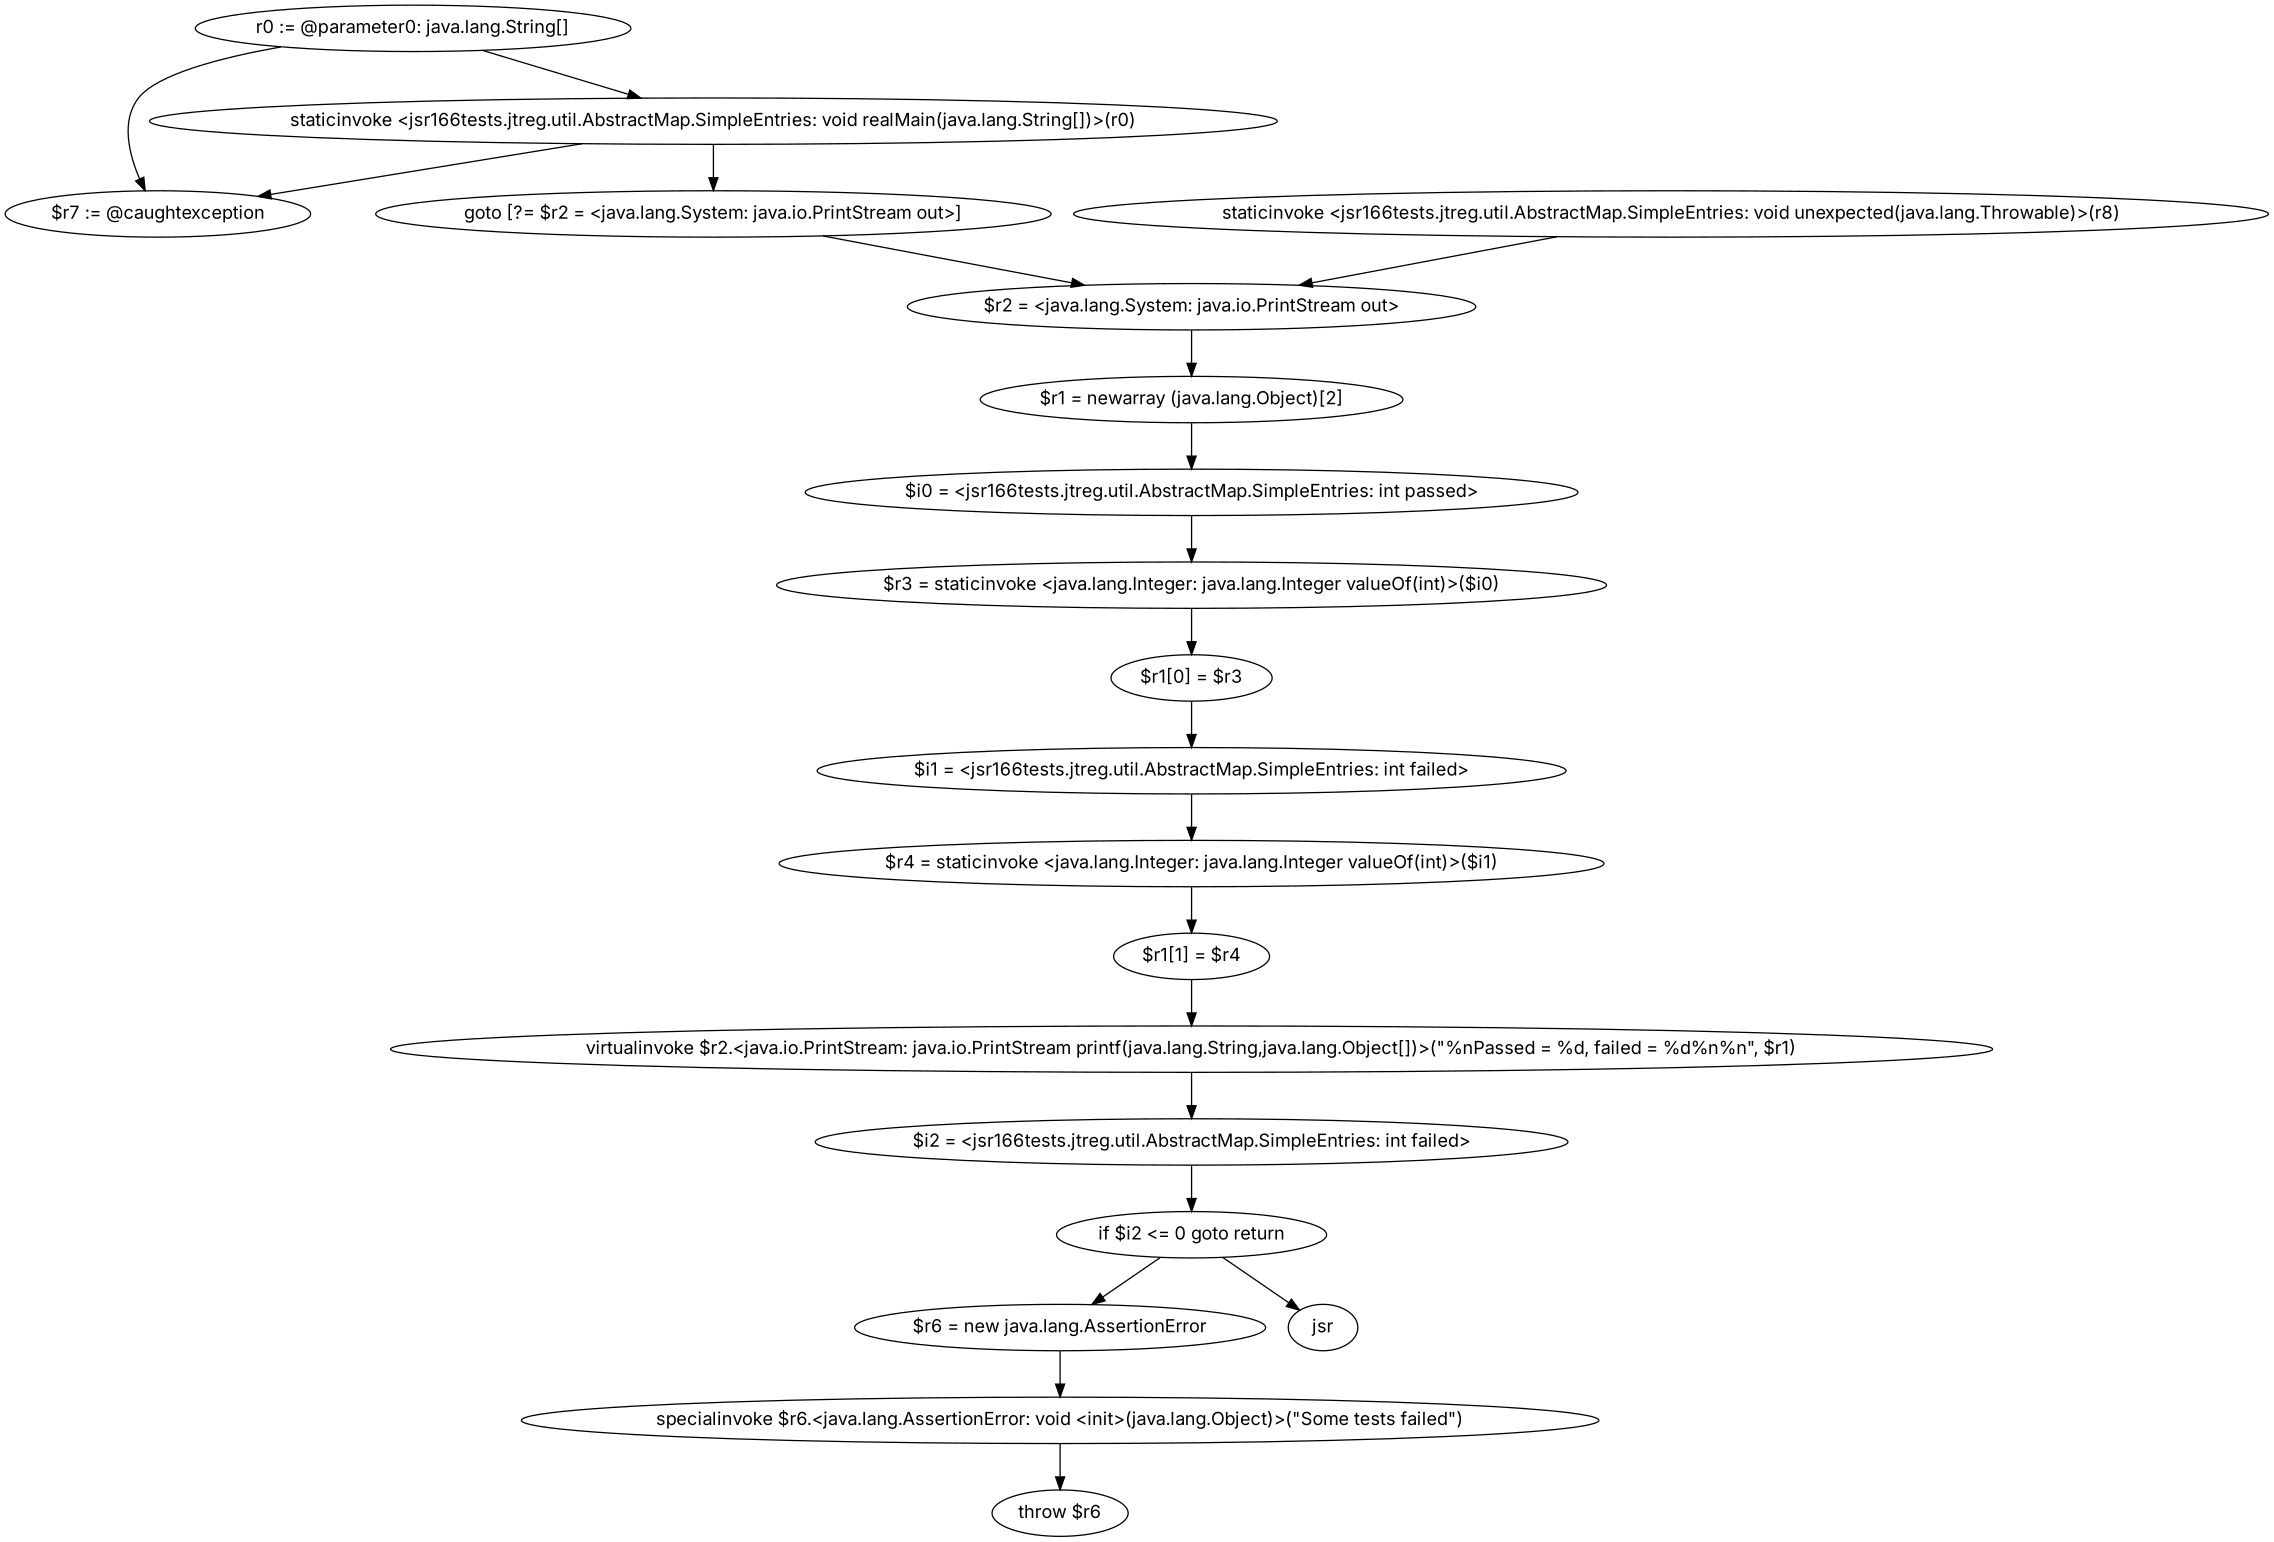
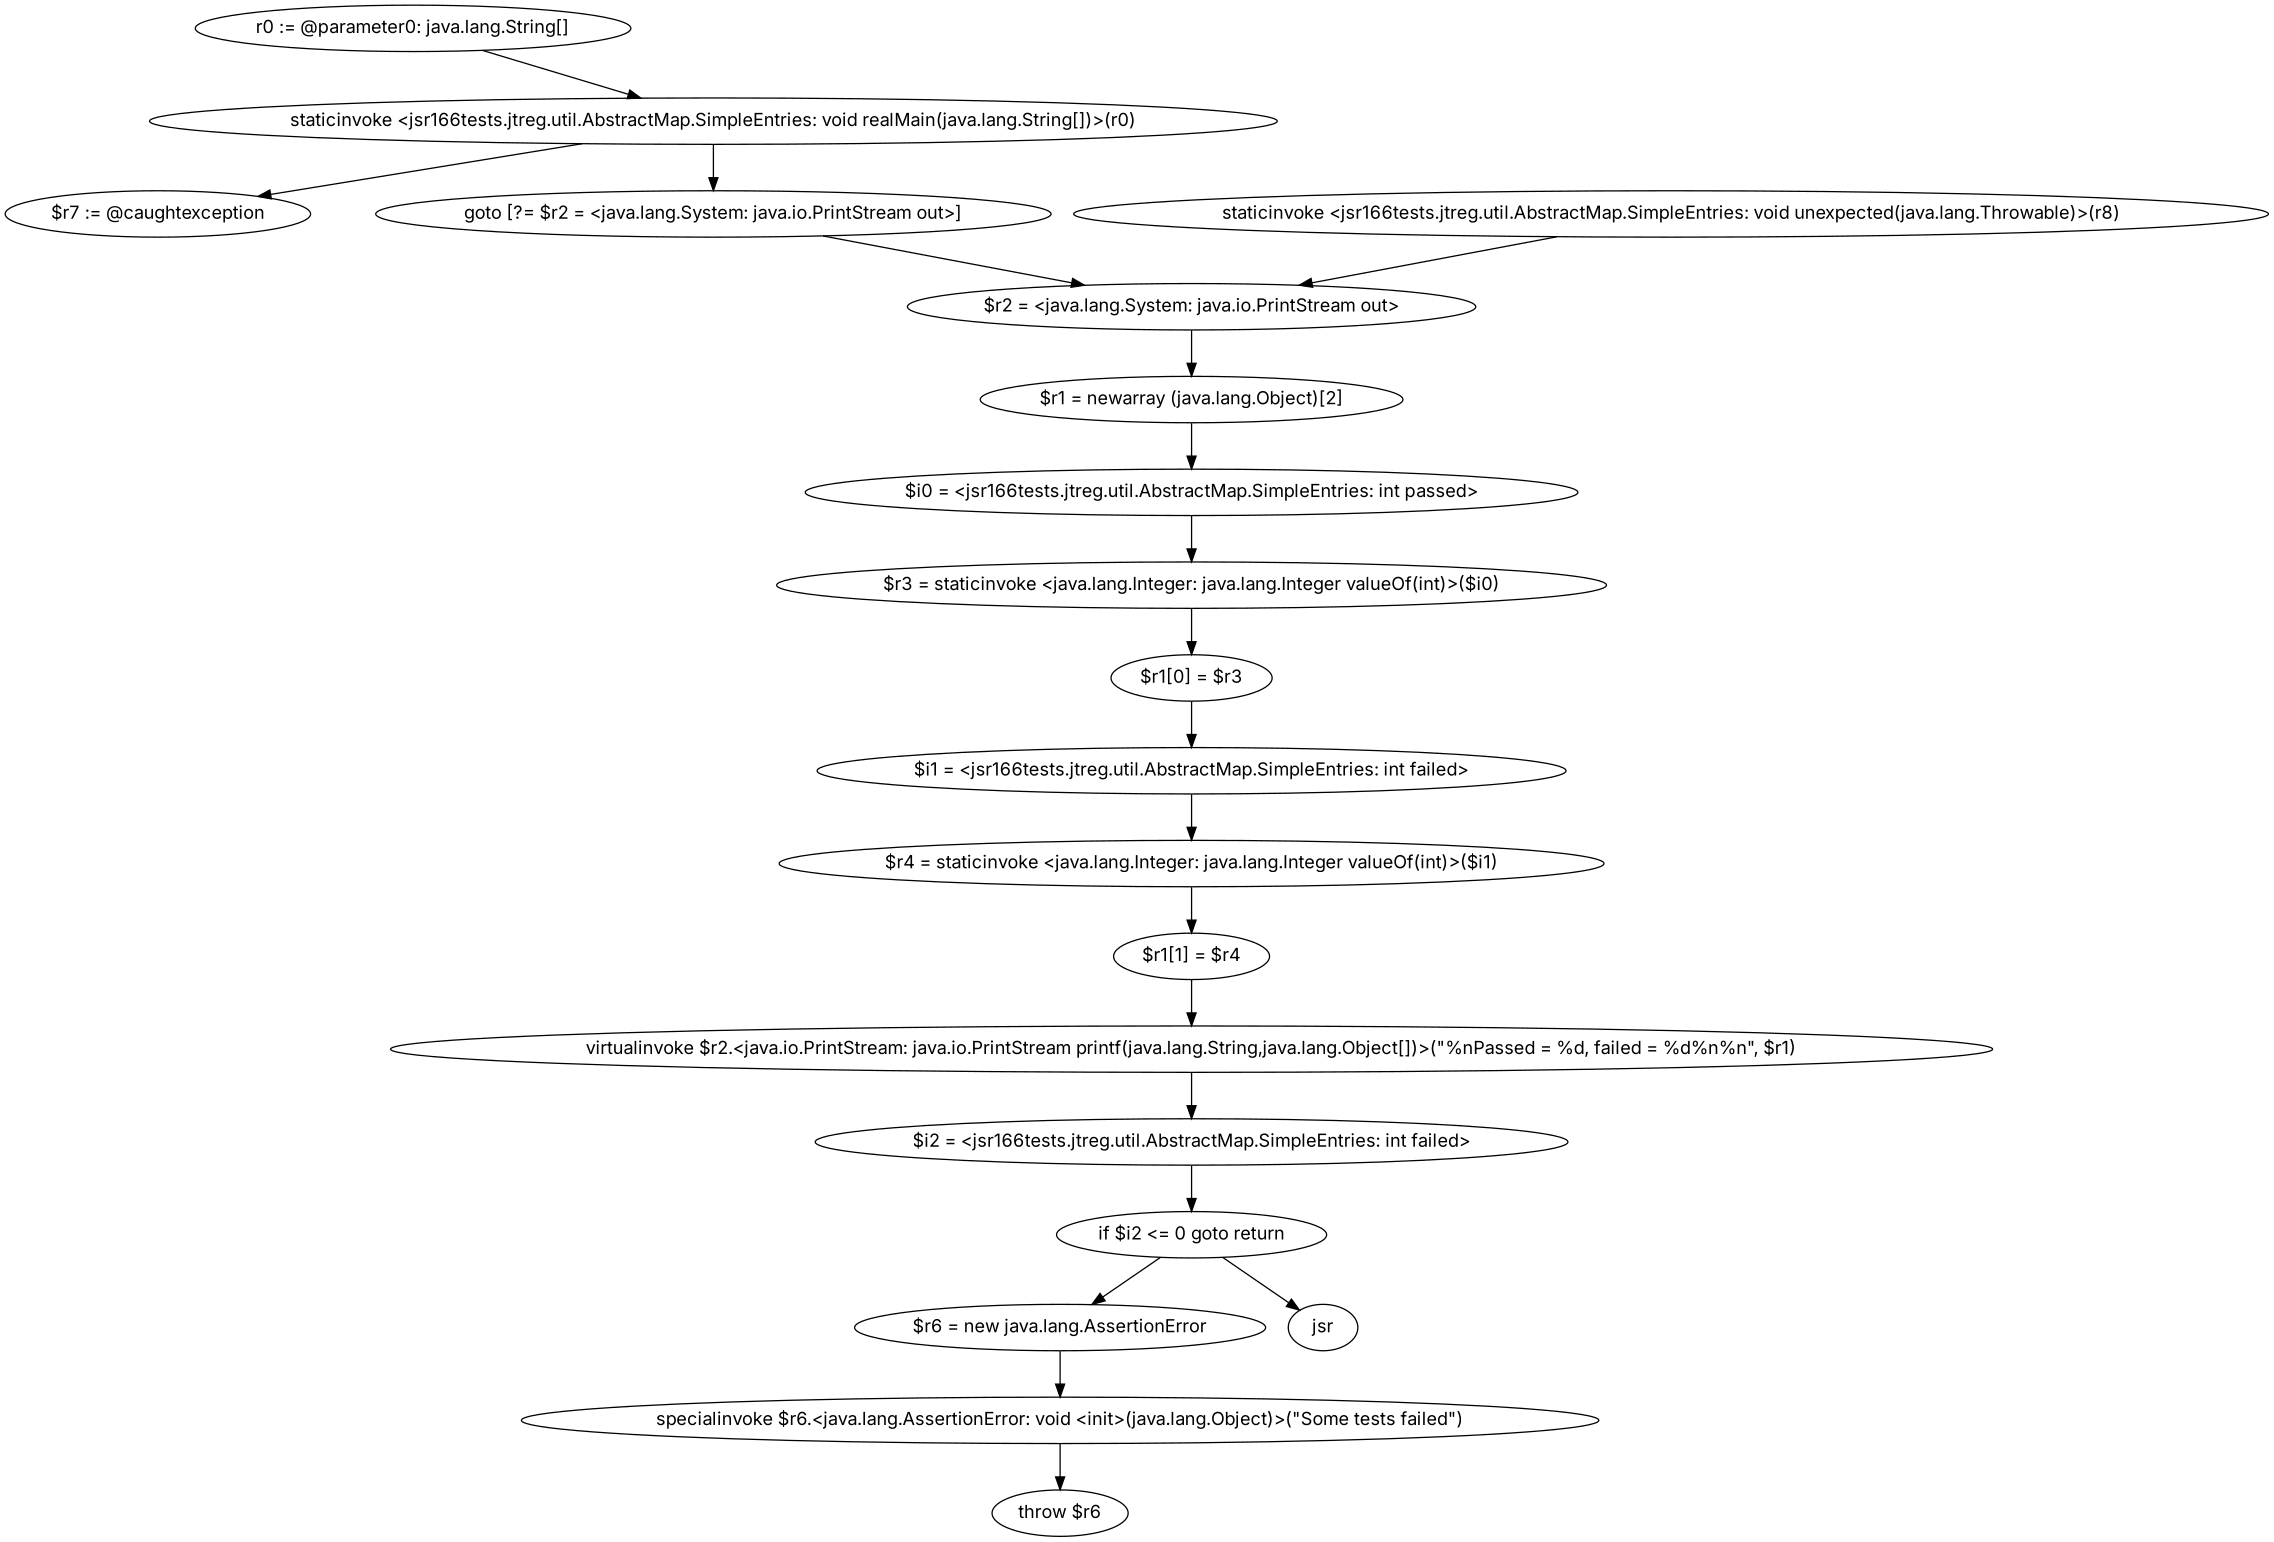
edge "r0 := @parameter0: java.lang.String[]" -> "$r7 := @caughtexception": removed
